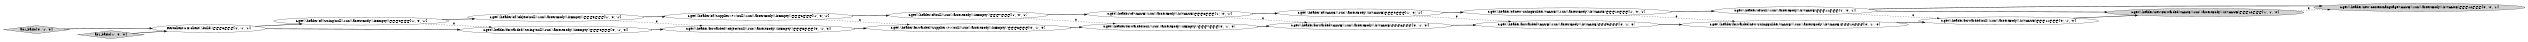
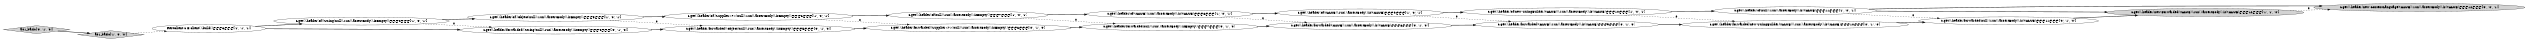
edge "a01_basic['0', '1', '0']" -> "RestClient c = client().build()@@@3@@@['1', '1', '1']": now "a01_basic['0', '1', '0']" -> "a01_basic['1', '0', '0']"
edge "a01_basic['1', '0', '0']" -> "RestClient c = client().build()@@@3@@@['1', '1', '1']": style bold -> dashed
